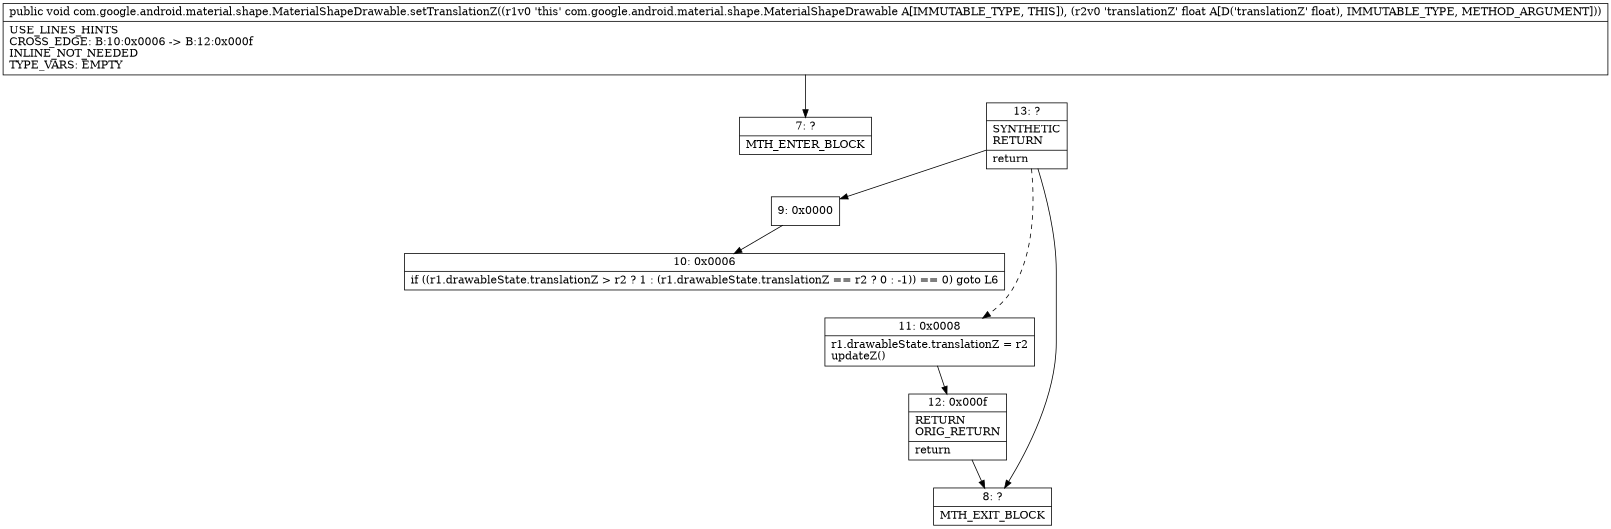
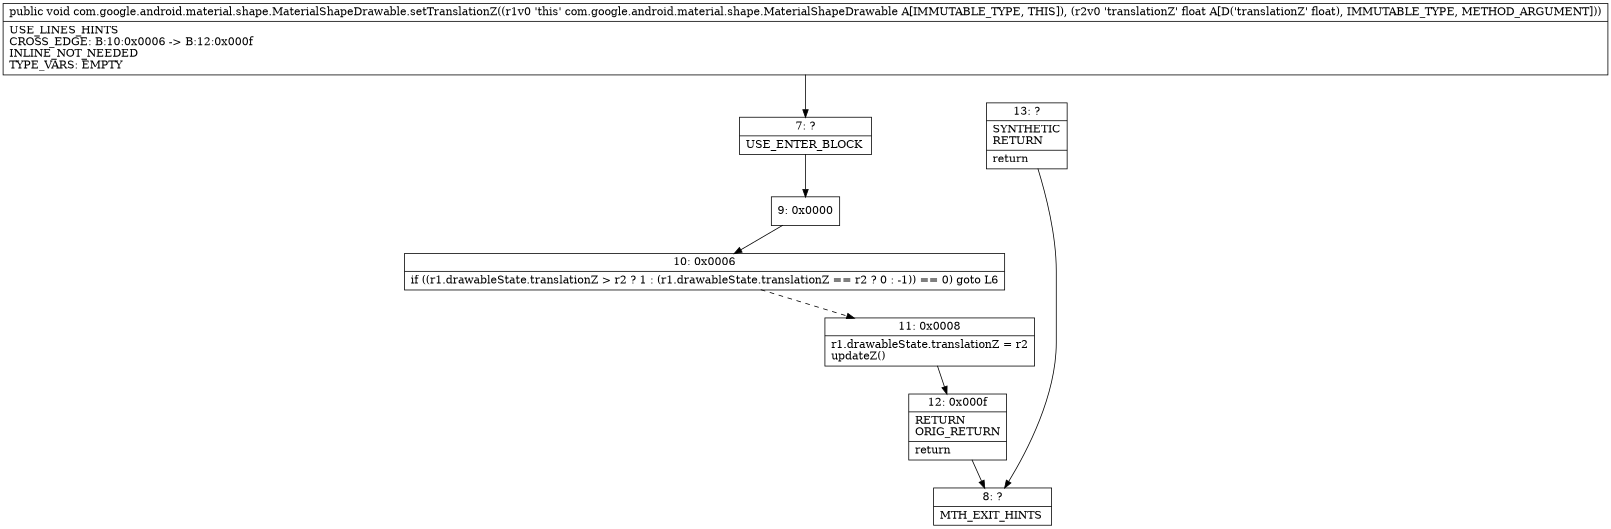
node "7: ?": text "MTH_ENTER_BLOCK" -> "USE_ENTER_BLOCK"
edge "13: ?" -> "9: 0x0000": now "7: ?" -> "9: 0x0000"
edge "13: ?" -> "11: 0x0008": now "10: 0x0006" -> "11: 0x0008"
node "8: ?": text "MTH_EXIT_BLOCK" -> "MTH_EXIT_HINTS"
